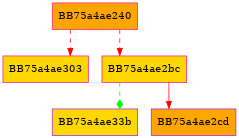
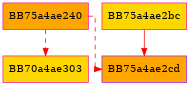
edge "BB75a4ae240" -> "BB75a4ae2bc": now "BB75a4ae240" -> "BB75a4ae2cd"
node "BB75a4ae303": label "BB75a4ae303" -> "BB70a4ae303"
node "BB75a4ae33b": removed
